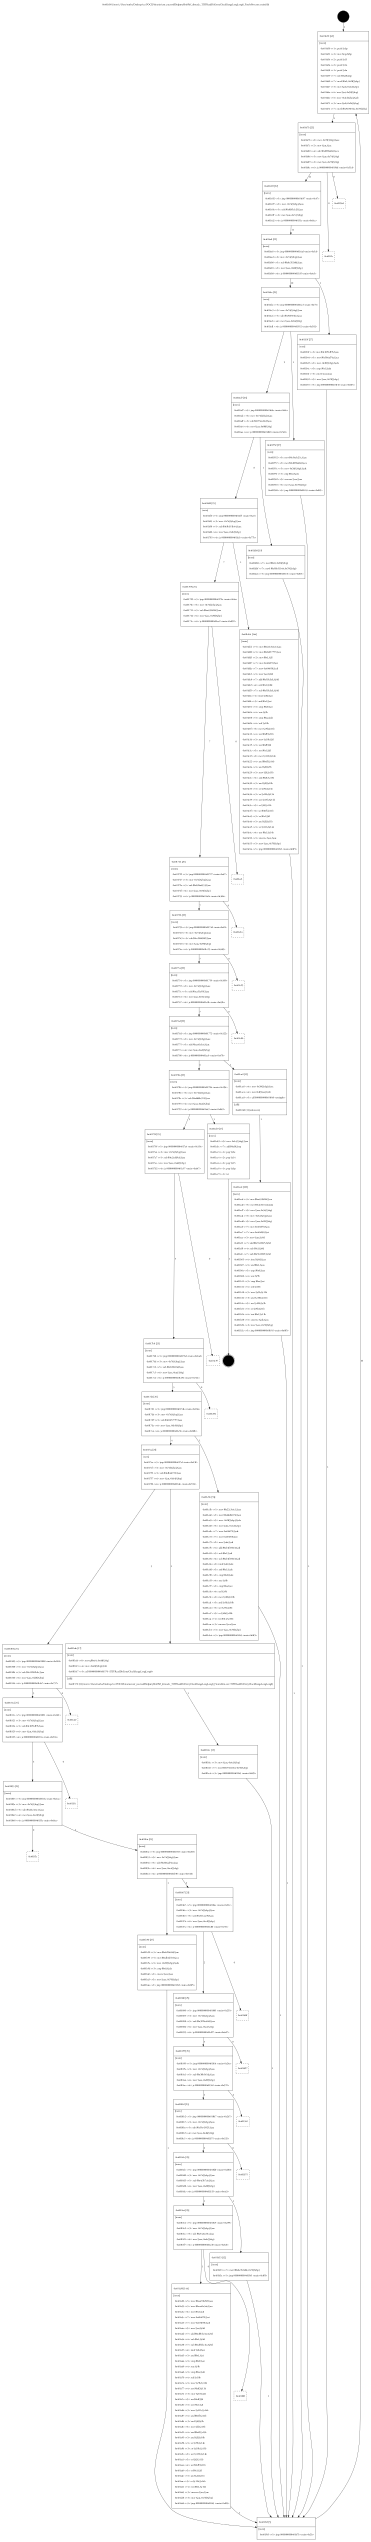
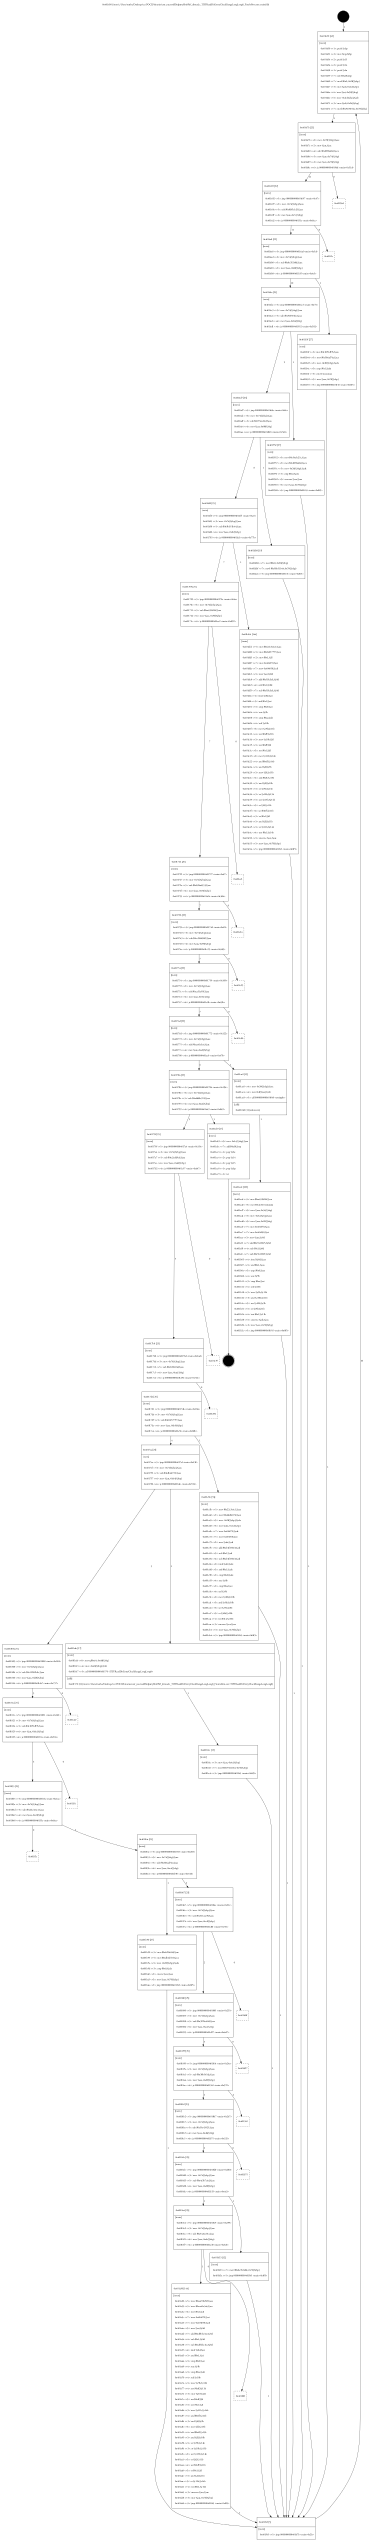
edge "0x40167b [23]" -> "0x401f1e": now "0x401692 [22]" -> "0x401f1e"
edge "0x4017b8 [25]" -> "0x4017d1 [25]": removed, label "5"
